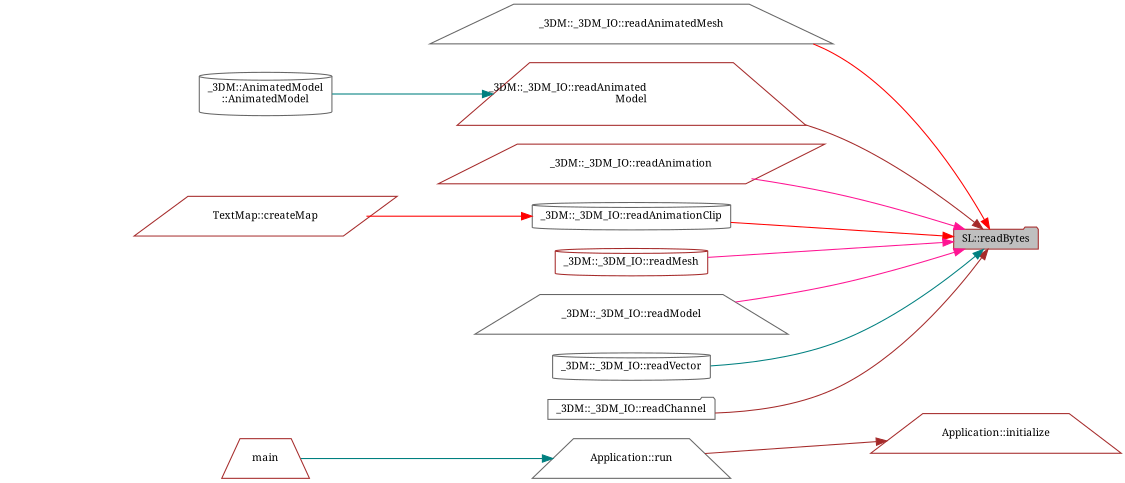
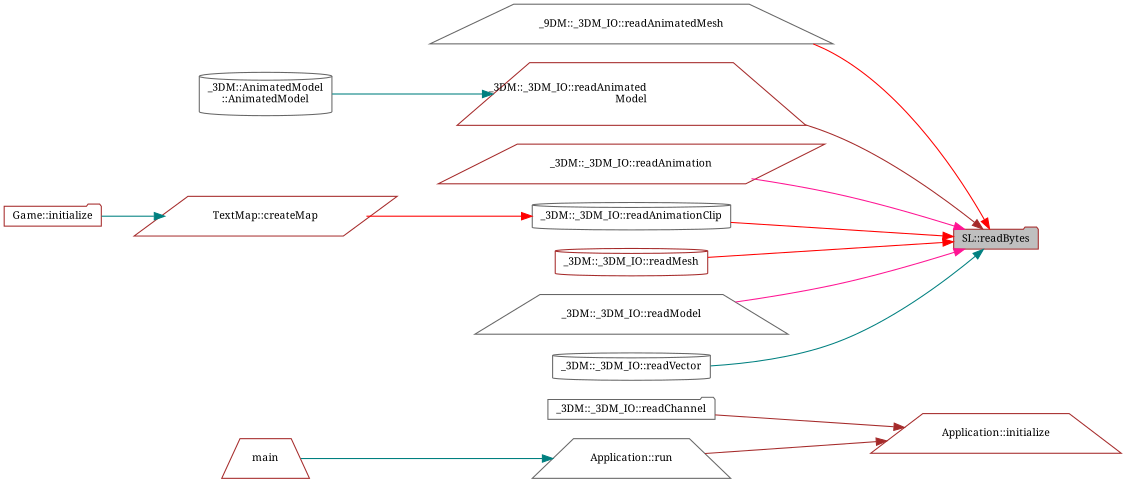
node "_3DM::_3DM_IO::readAnimatedMesh": label "_3DM::_3DM_IO::readAnimatedMesh" -> "_9DM::_3DM_IO::readAnimatedMesh"
node "Game::initialize": added
edge "_3DM::_3DM_IO::readMesh" -> "SL::readBytes": color deeppink -> red
edge "_3DM::_3DM_IO::readChannel" -> "SL::readBytes": now "_3DM::_3DM_IO::readChannel" -> "Application::initialize"
